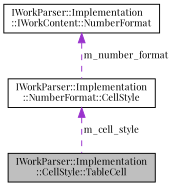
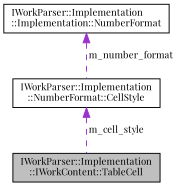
node "IWorkParser::Implementation ::IWorkContent::NumberFormat": label "IWorkParser::Implementation ::IWorkContent::NumberFormat" -> "IWorkParser::Implementation ::Implementation::NumberFormat"
node "IWorkParser::Implementation ::CellStyle::TableCell": label "IWorkParser::Implementation ::CellStyle::TableCell" -> "IWorkParser::Implementation ::IWorkContent::TableCell"
